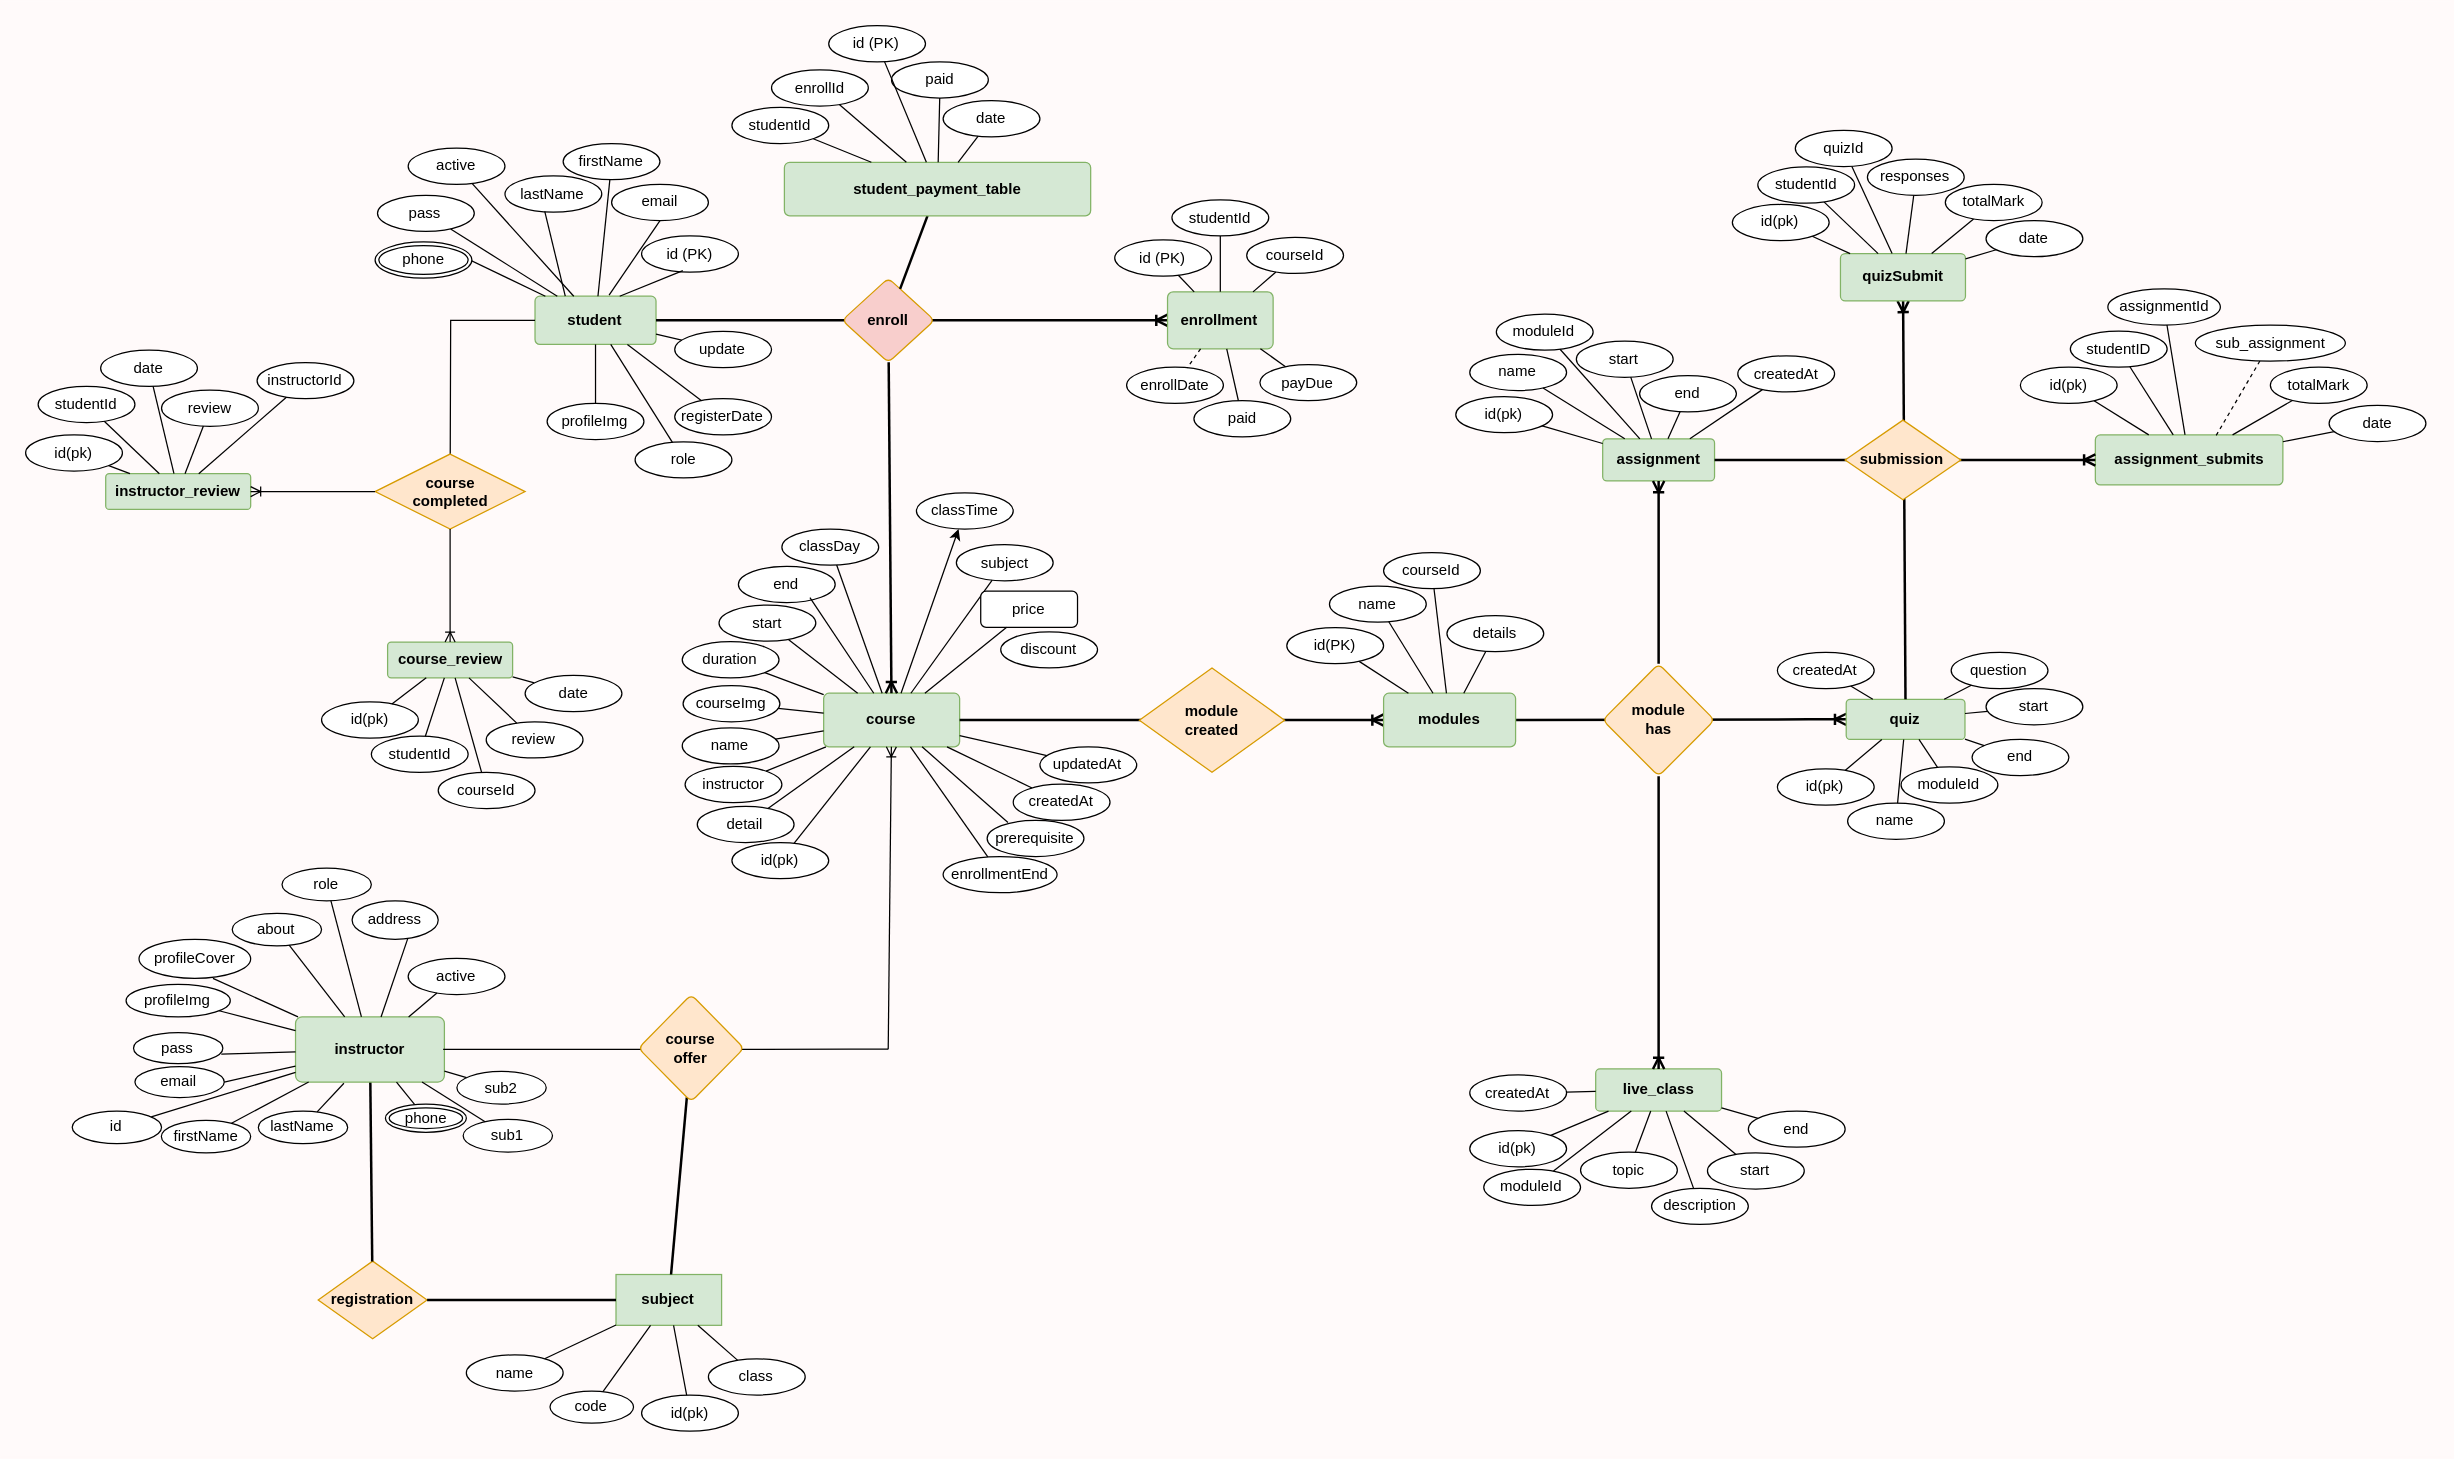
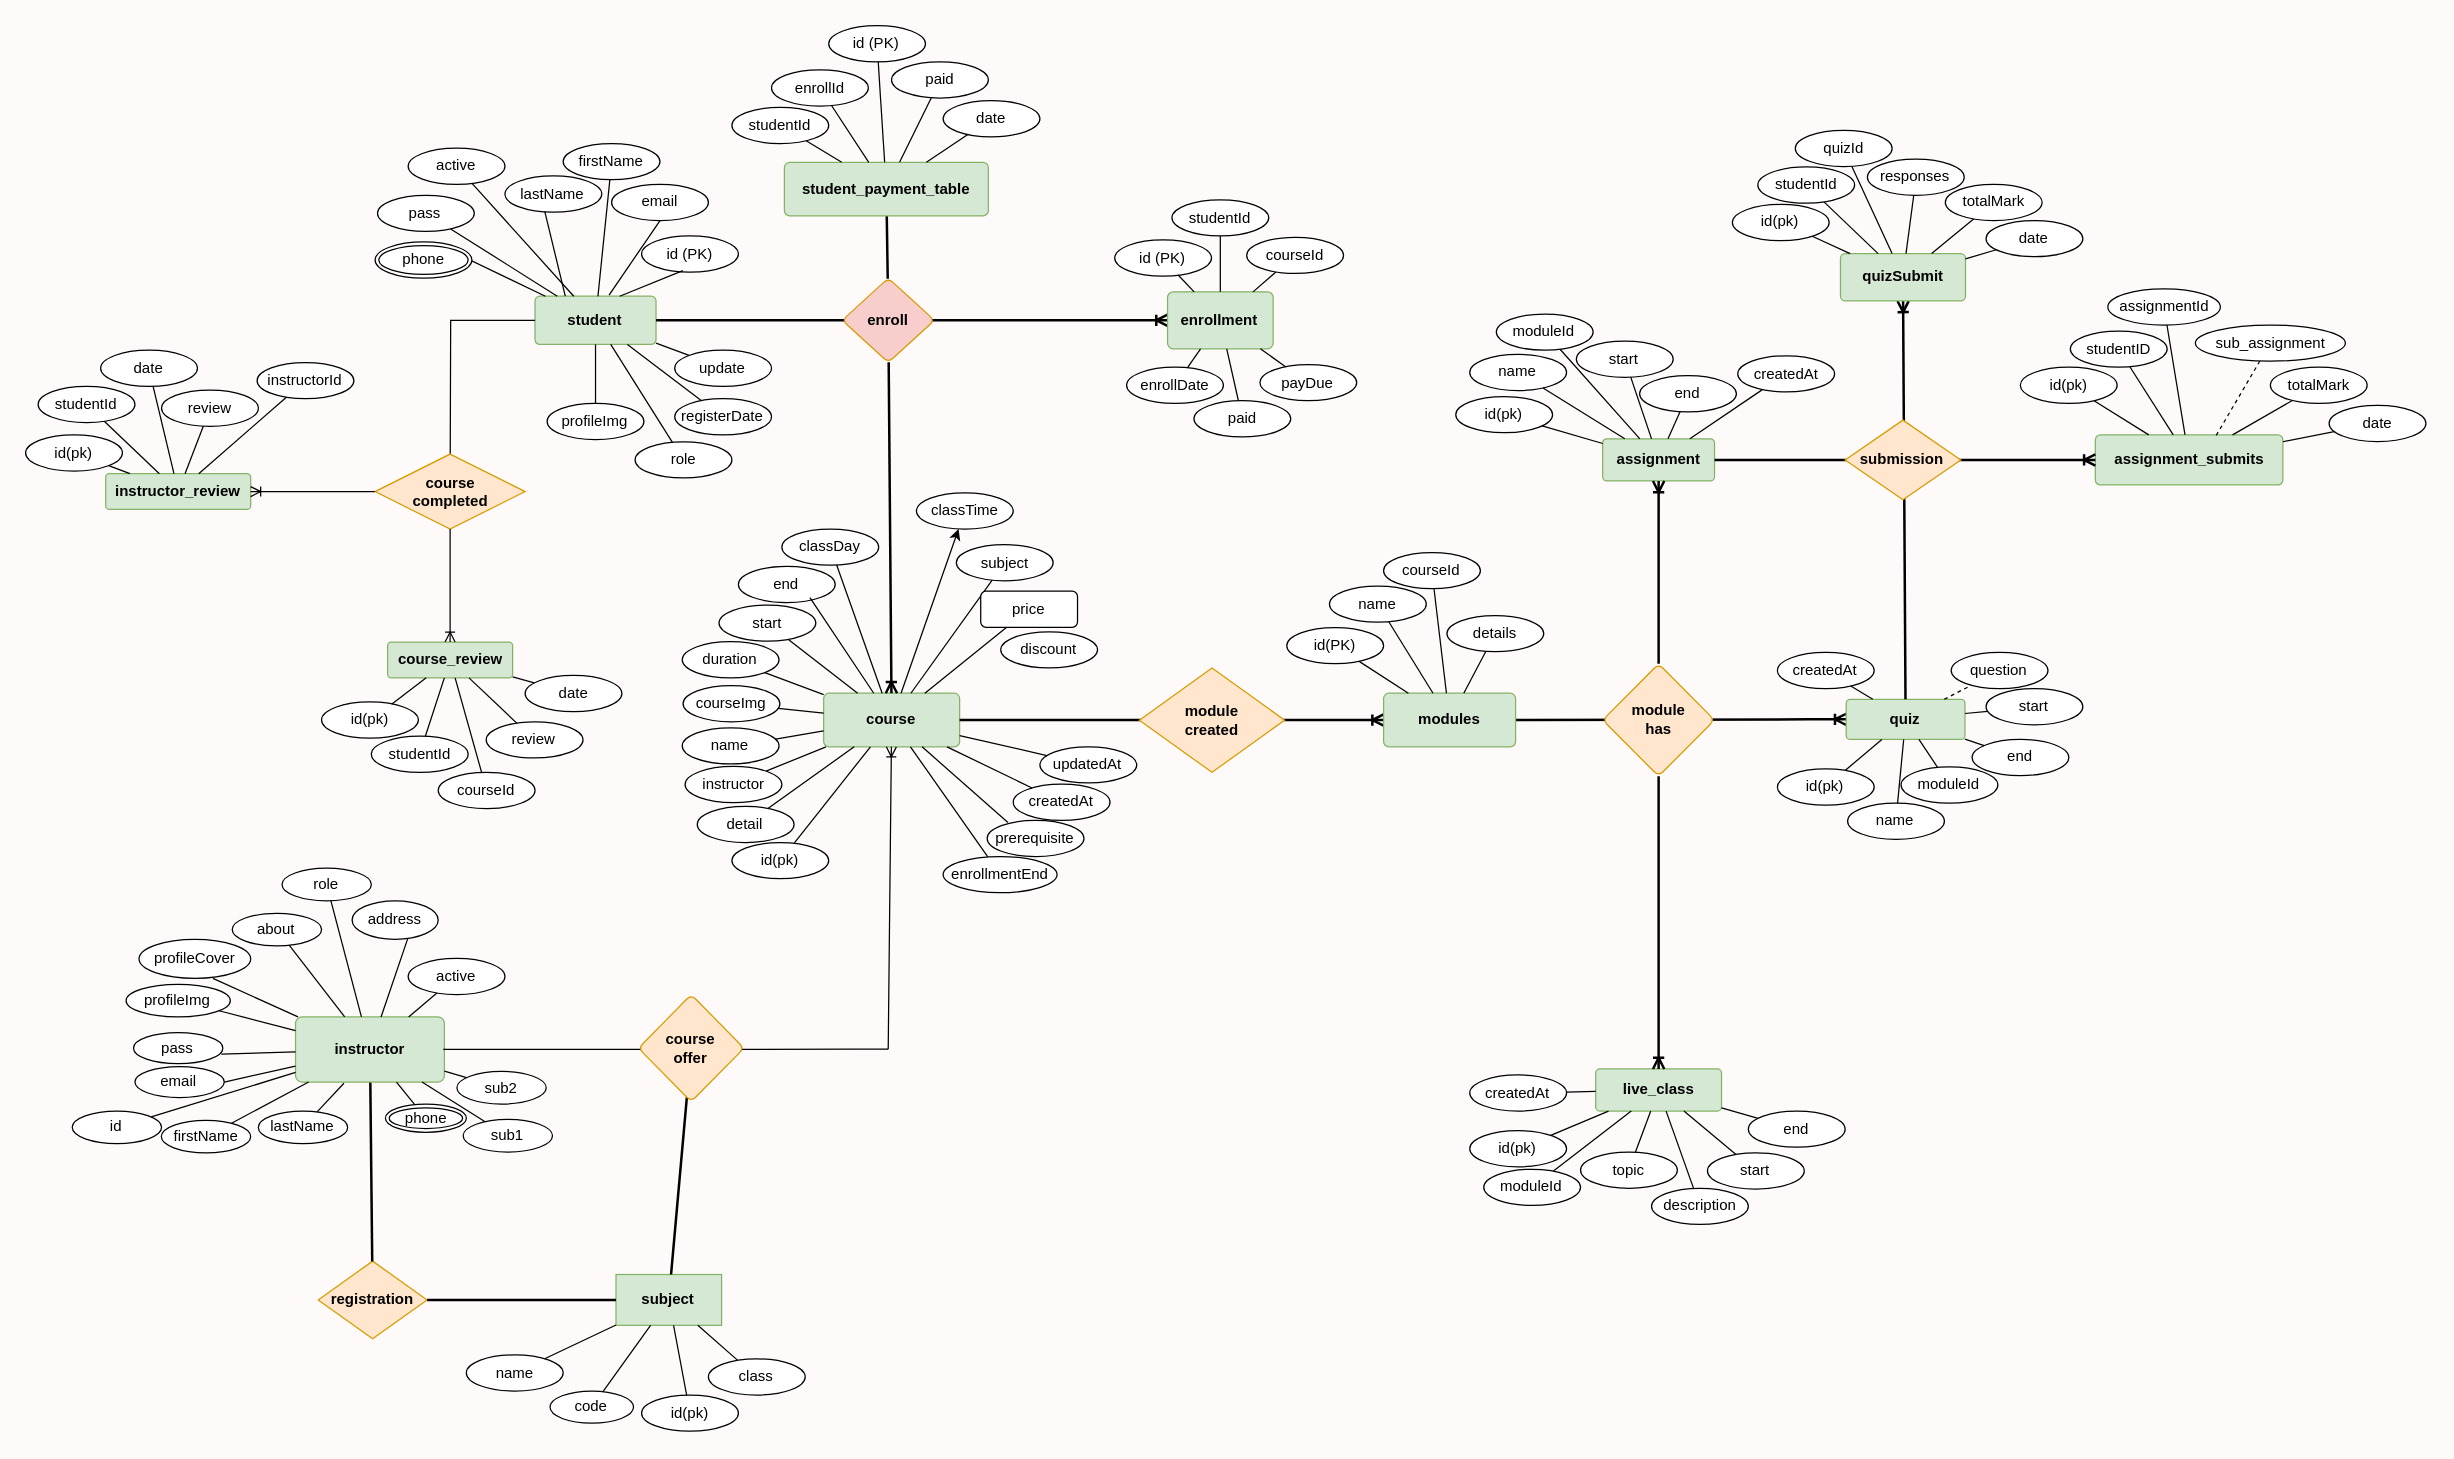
node "student_payment_table": size 306x54 -> 204x54
node "update": moved (723, 349) -> (723, 368)
edge "enrollment" -- "enrollDate": style dashed -> solid
edge "question" -- "quiz": style solid -> dashed
